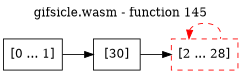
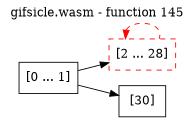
edge "[30]" -> "[2 ... 28]": now "[0 ... 1]" -> "[2 ... 28]"
